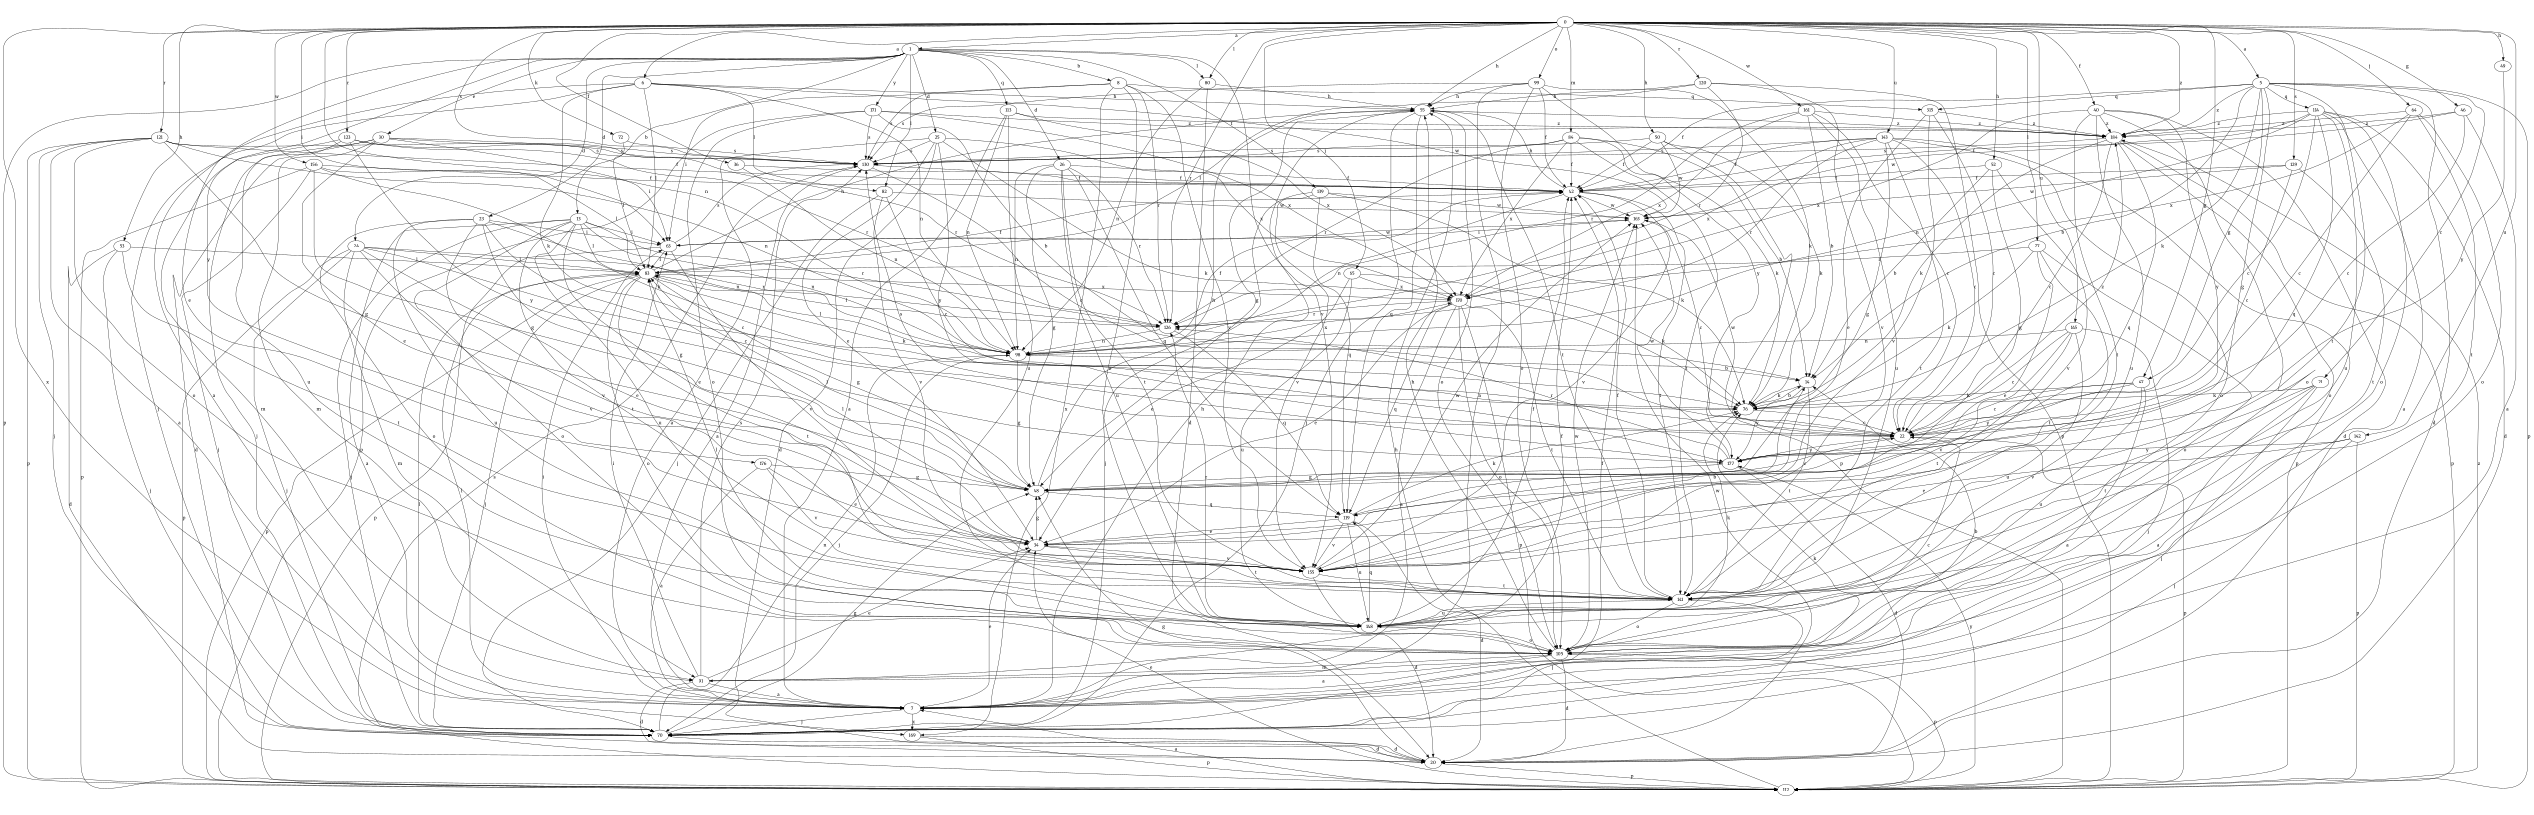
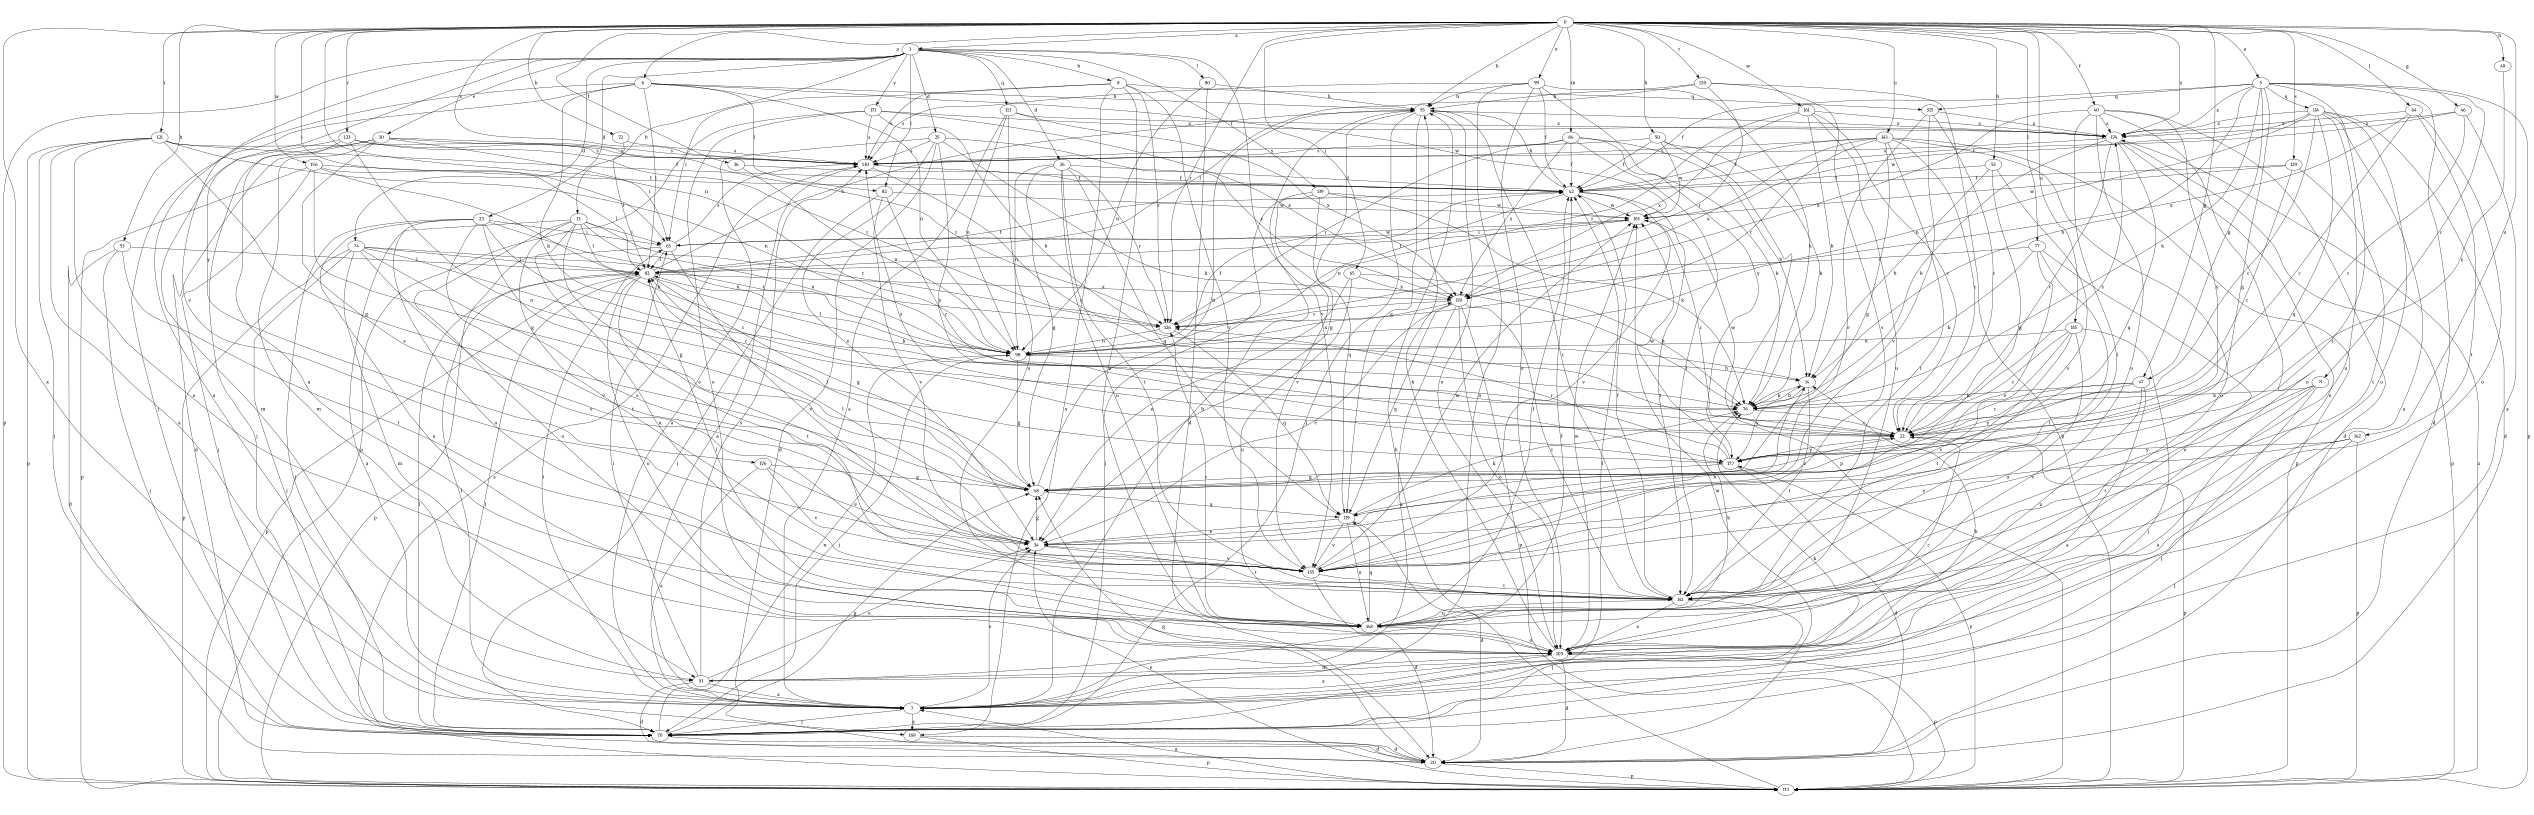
edge "0" -> "80": removed, label "l"
node "184": label "184" -> "174"
edge "55" -> "48": now "55" -> "34"
edge "123" -> "177": label "y" -> "n"
edge "126" -> "83": now "163" -> "83"
edge "13" -> "70": now "23" -> "70"
